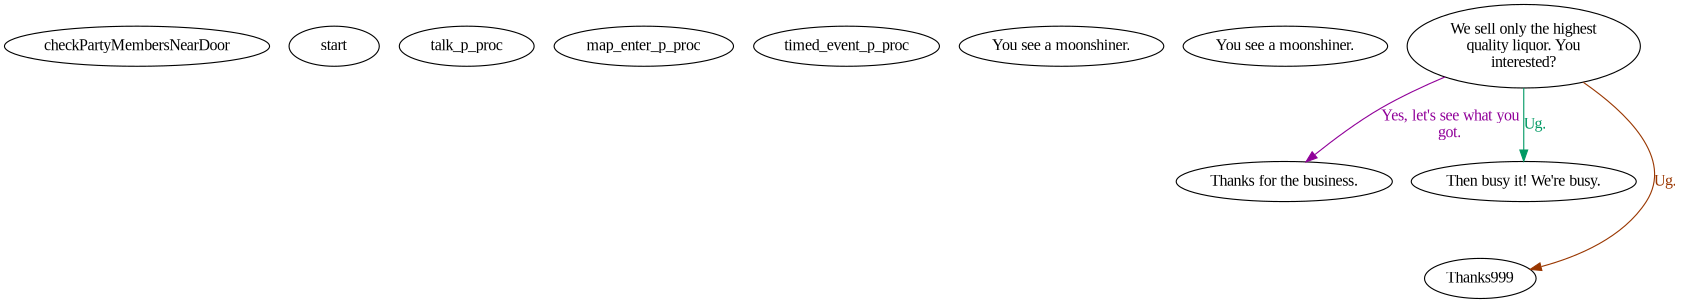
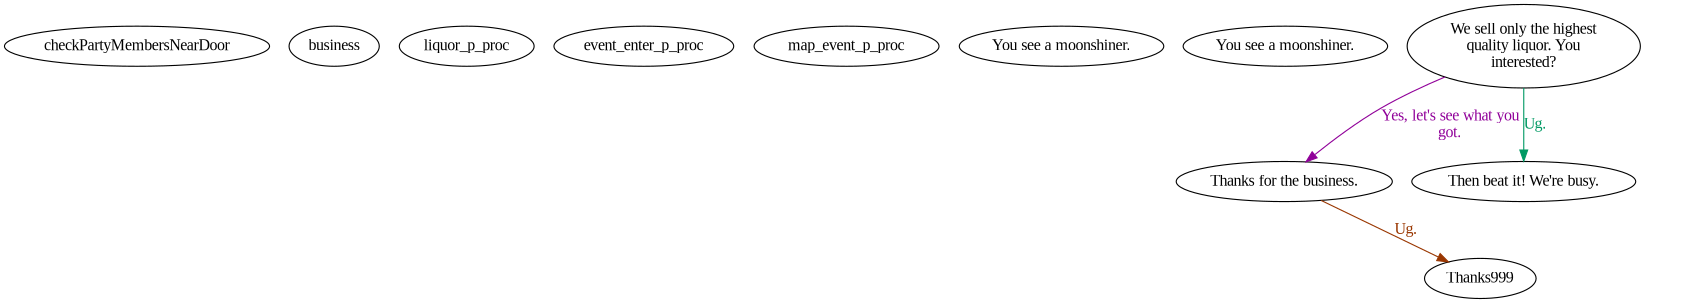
node "start": label "start" -> "business"
node "talk_p_proc": label "talk_p_proc" -> "liquor_p_proc"
node "map_enter_p_proc": label "map_enter_p_proc" -> "event_enter_p_proc"
node "timed_event_p_proc": label "timed_event_p_proc" -> "map_event_p_proc"
node "Then busy it! We're busy.": label "Then busy it! We're busy." -> "Then beat it! We're busy."
edge "We sell only the highest quality liquor. You interested?" -> "Thanks999": now "Thanks for the business." -> "Thanks999"
